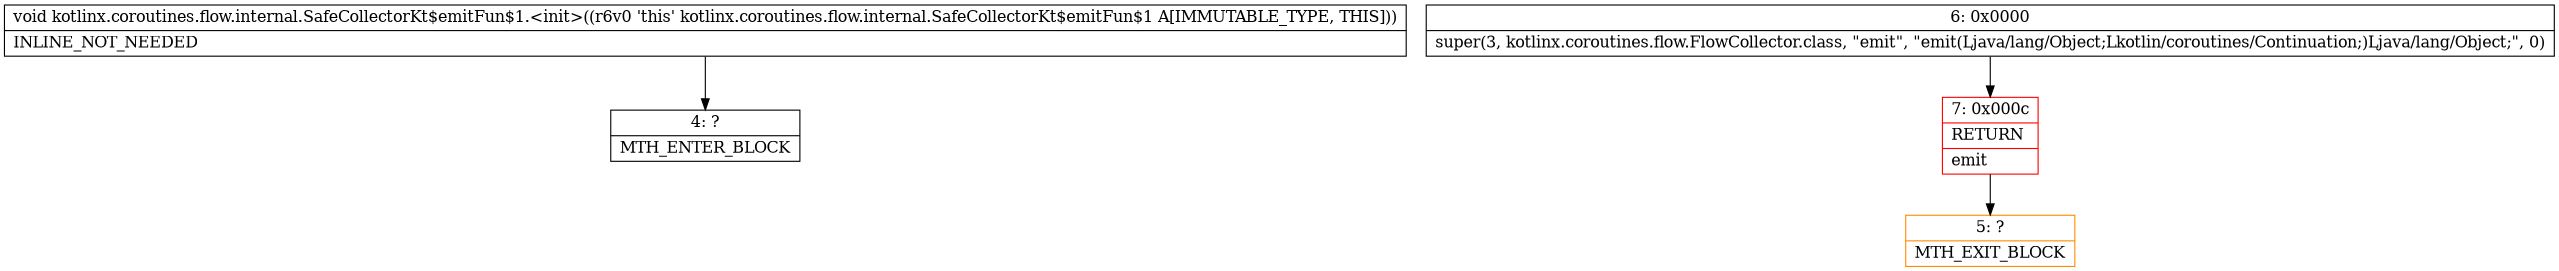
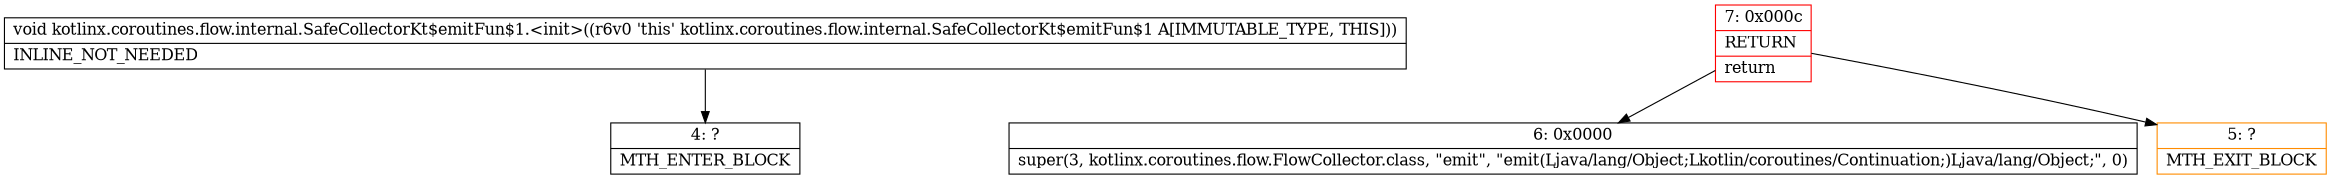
edge "6: 0x0000" -> "7: 0x000c": reversed
node "7: 0x000c": text "emit" -> "return"
